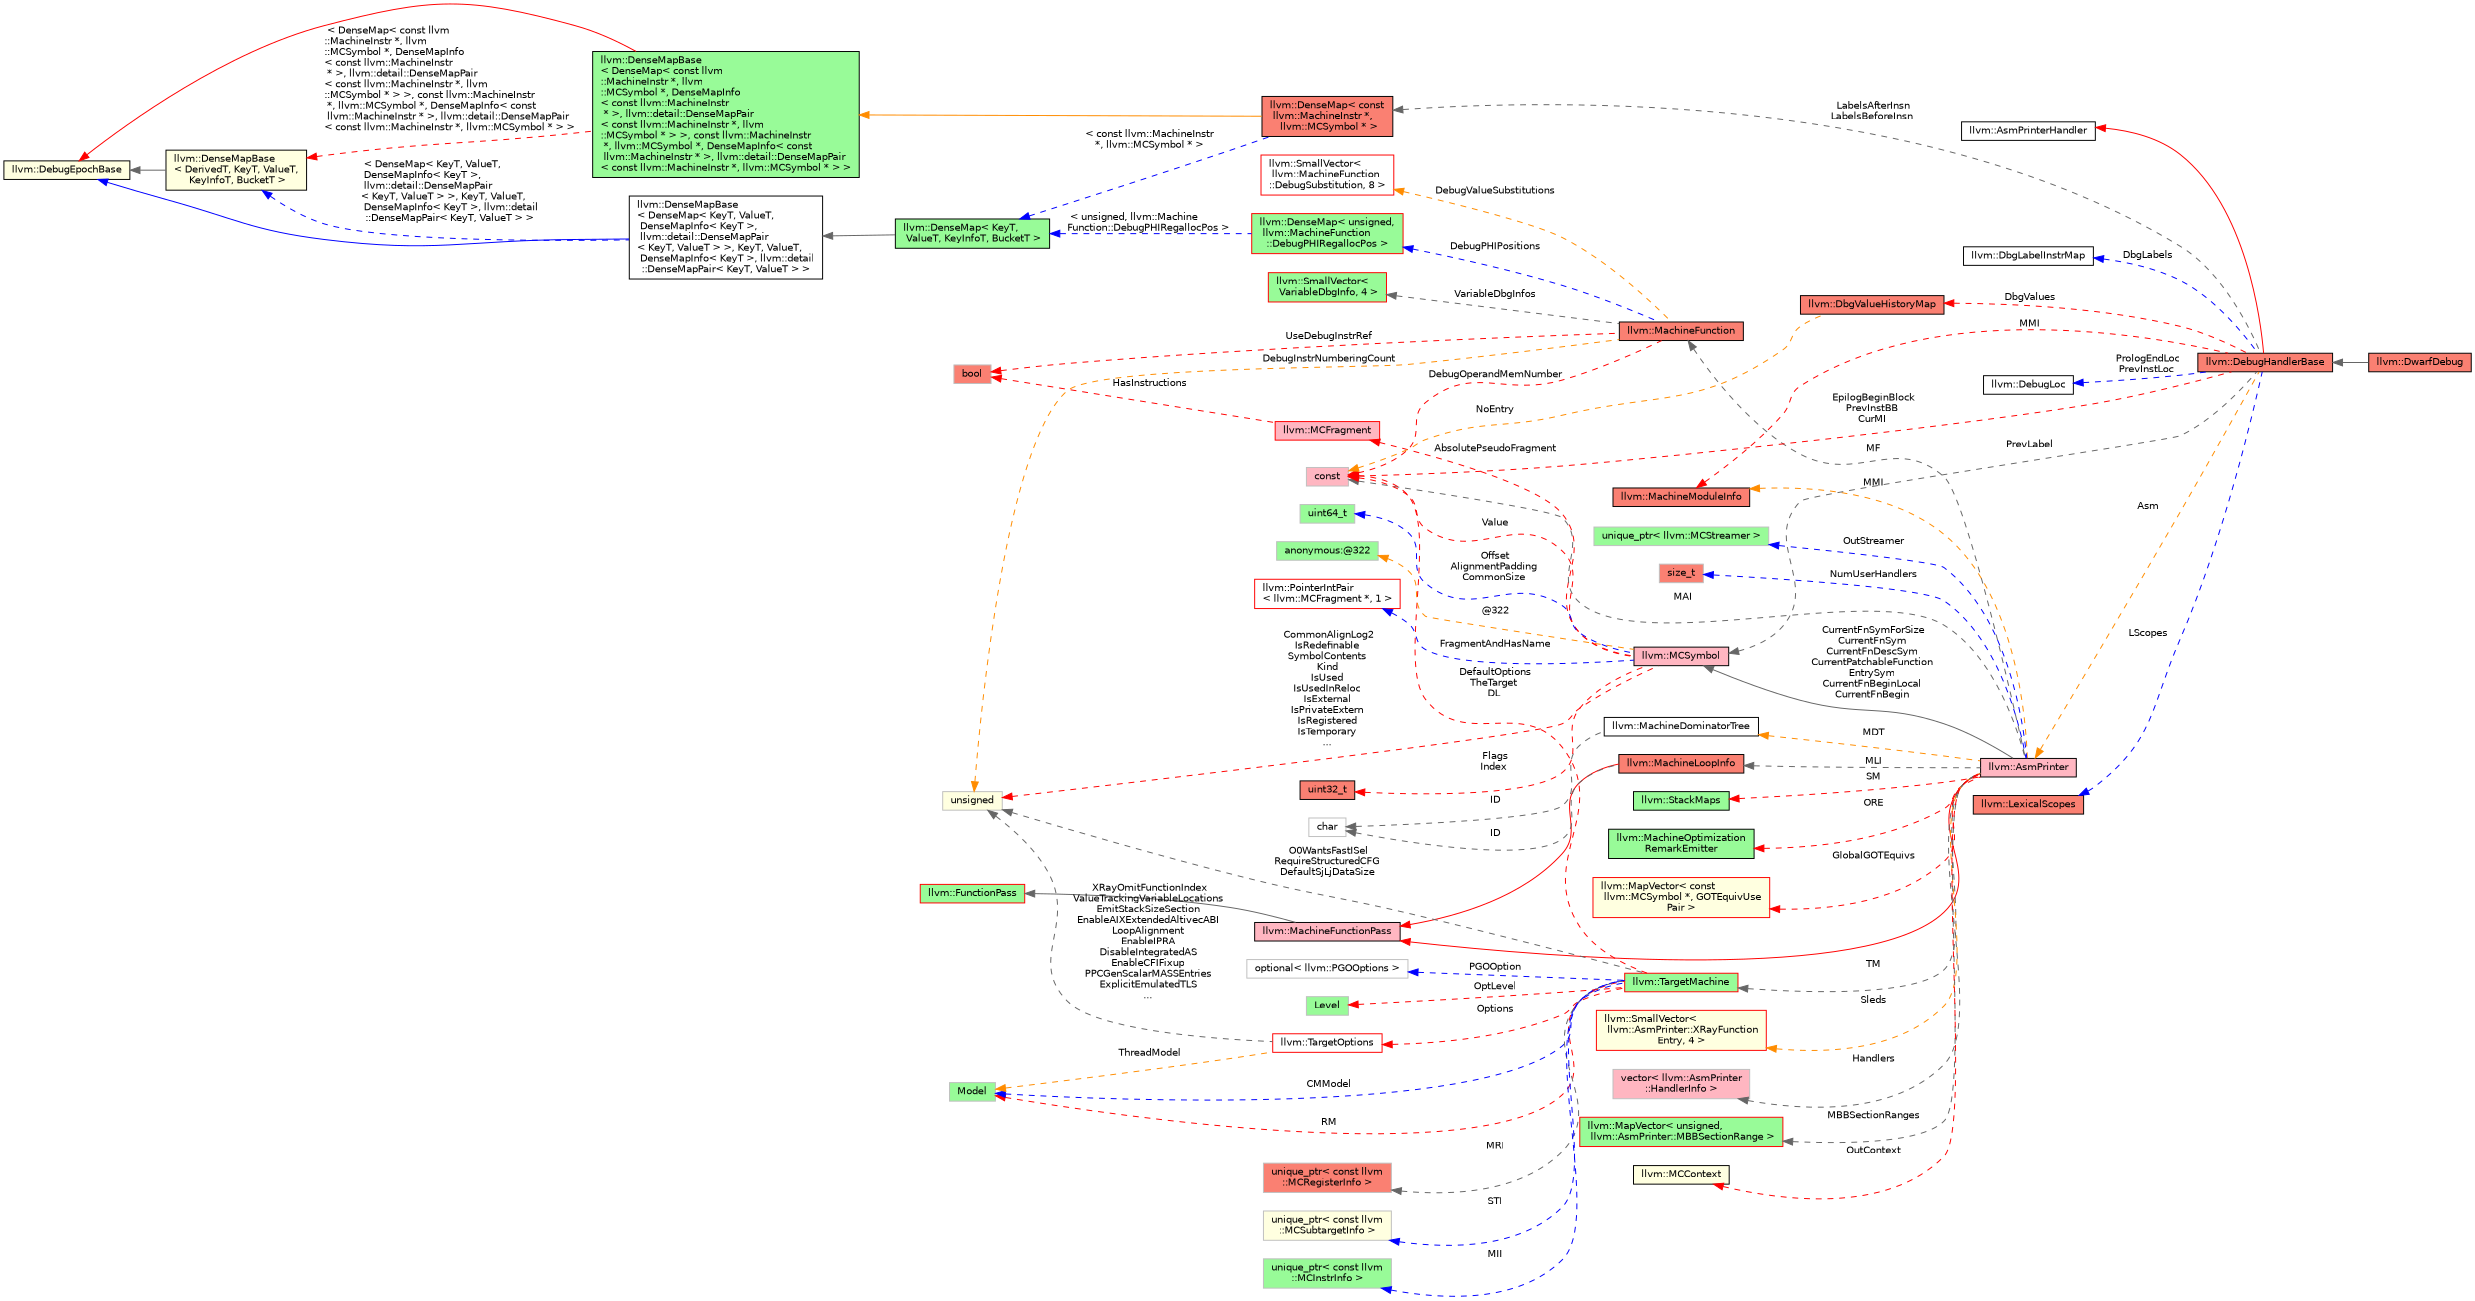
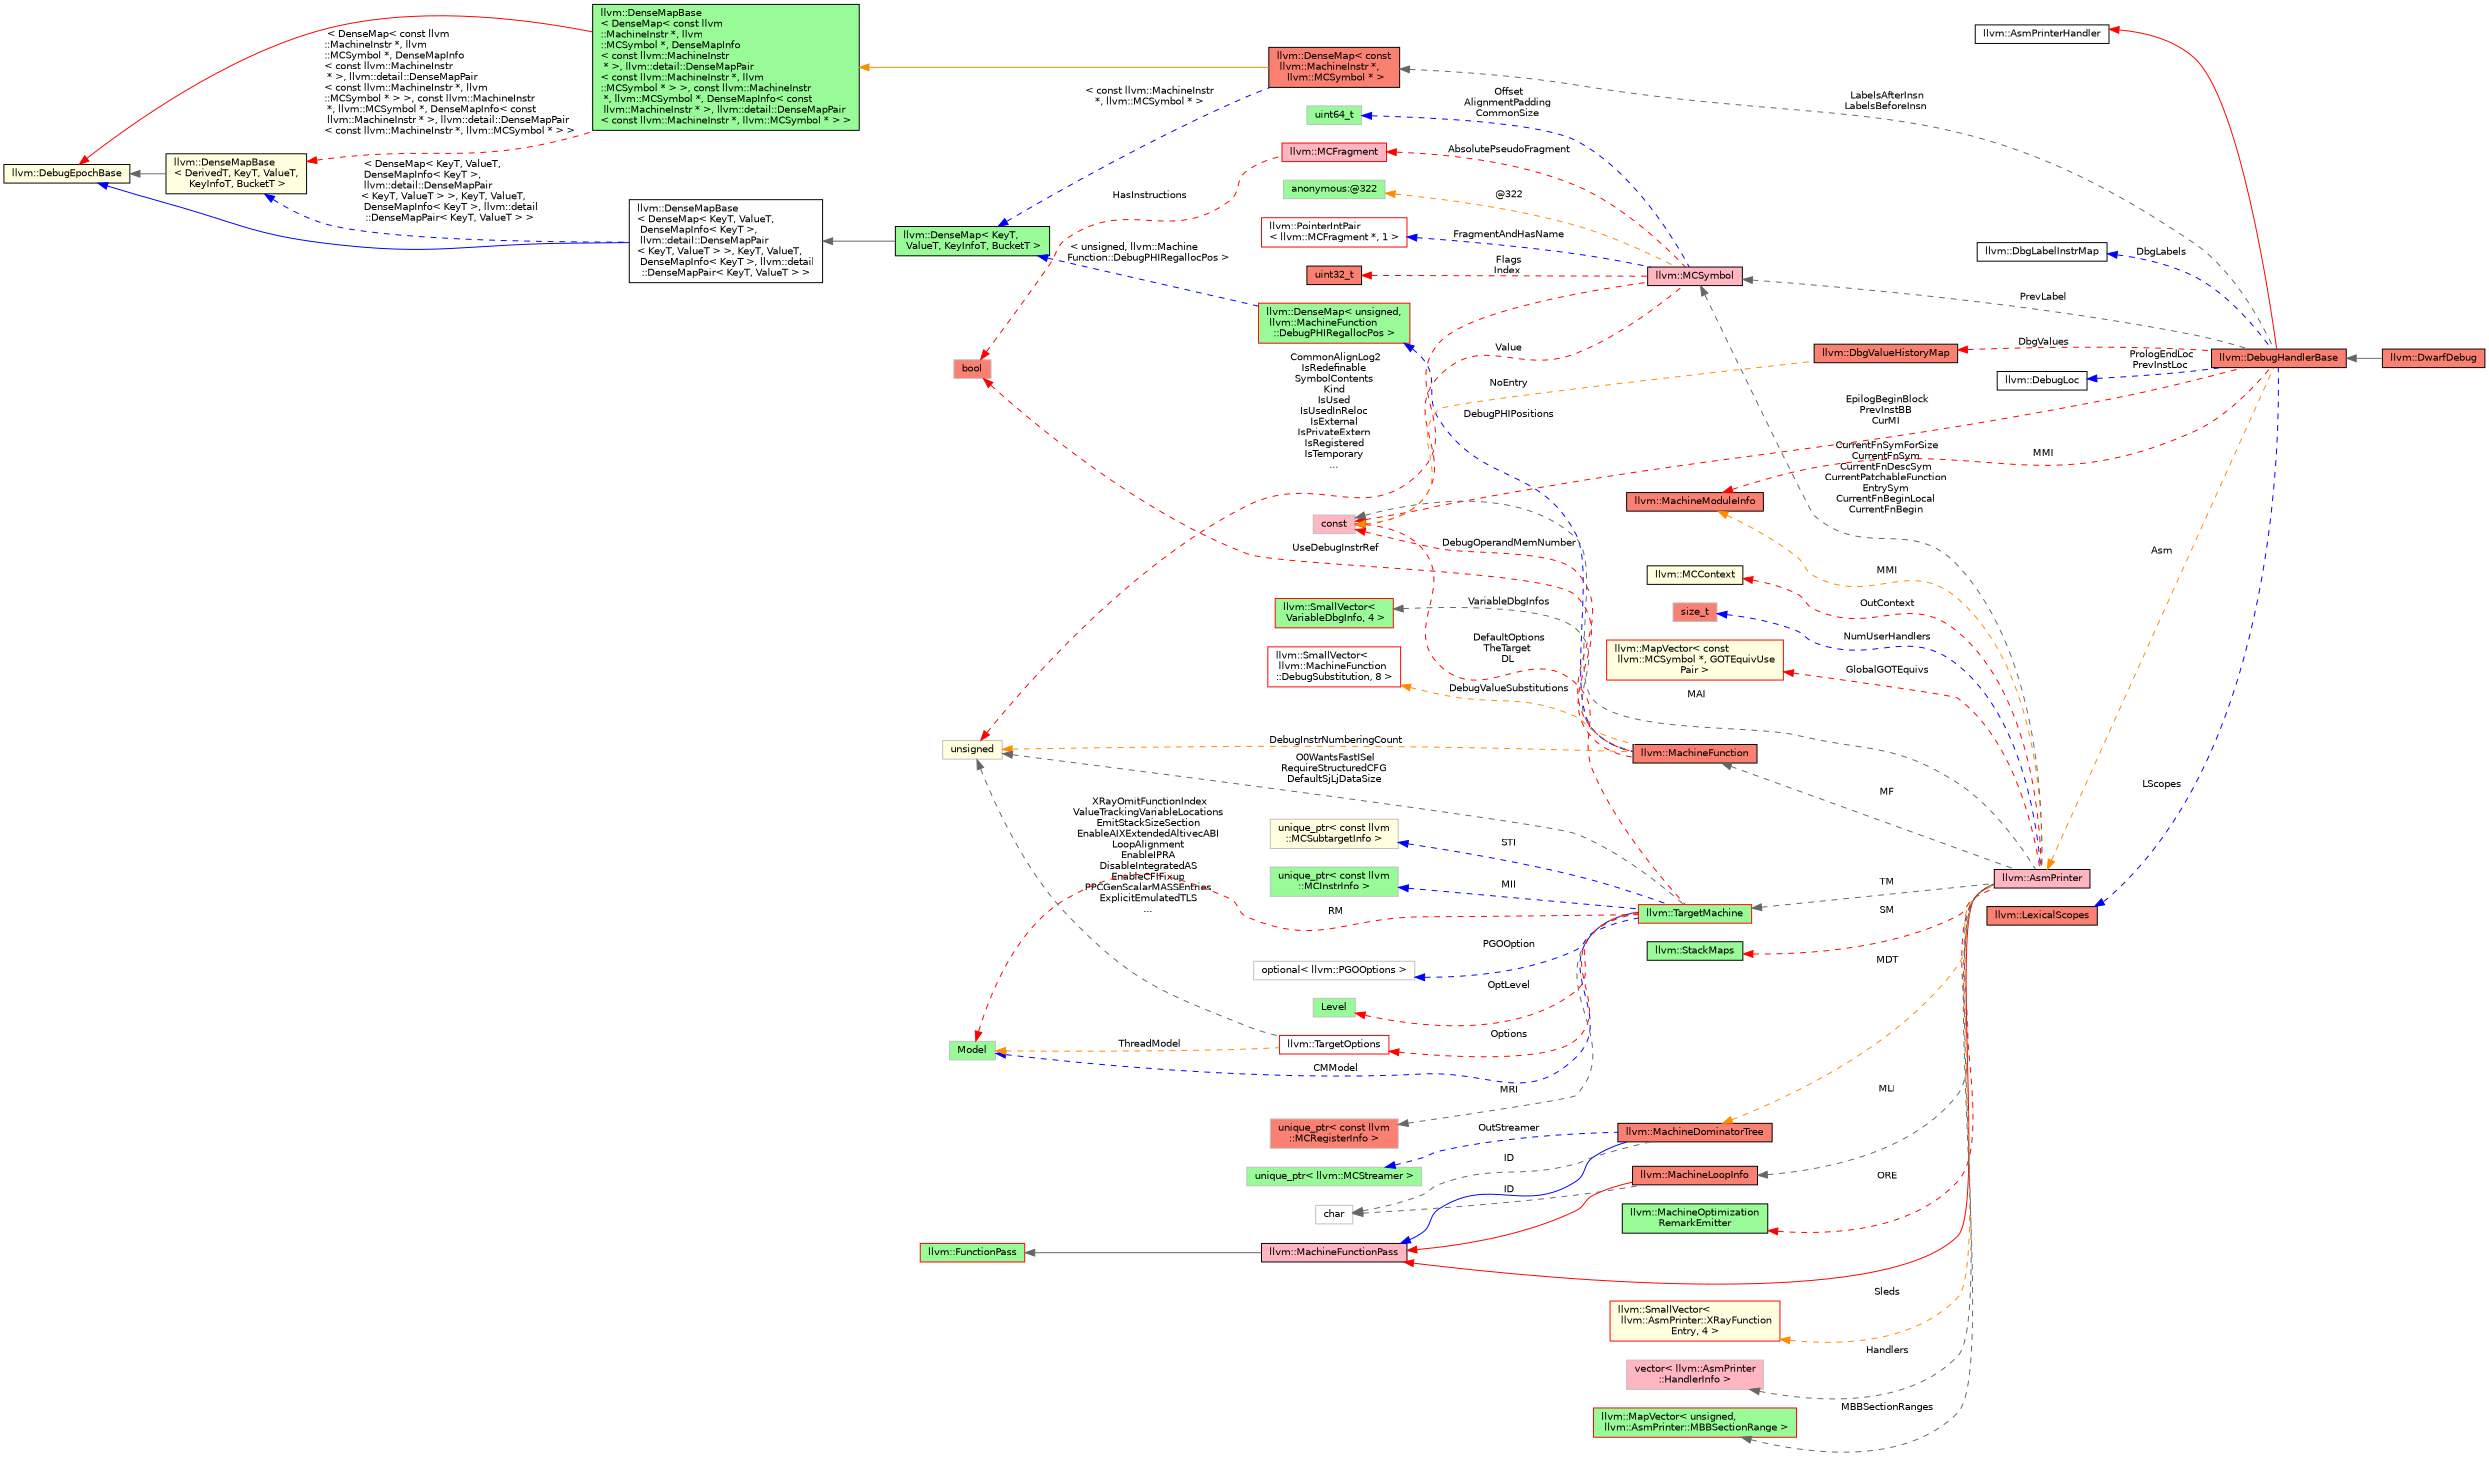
edge "llvm::AsmPrinter" -> "unique_ptr< llvm::MCStreamer >": now "llvm::MachineDominatorTree" -> "unique_ptr< llvm::MCStreamer >"
edge "llvm::AsmPrinter" -> "llvm::MCSymbol": style solid -> dashed
node "llvm::MachineDominatorTree": fillcolor white -> salmon
edge "llvm::MachineDominatorTree" -> "llvm::MachineFunctionPass": added
